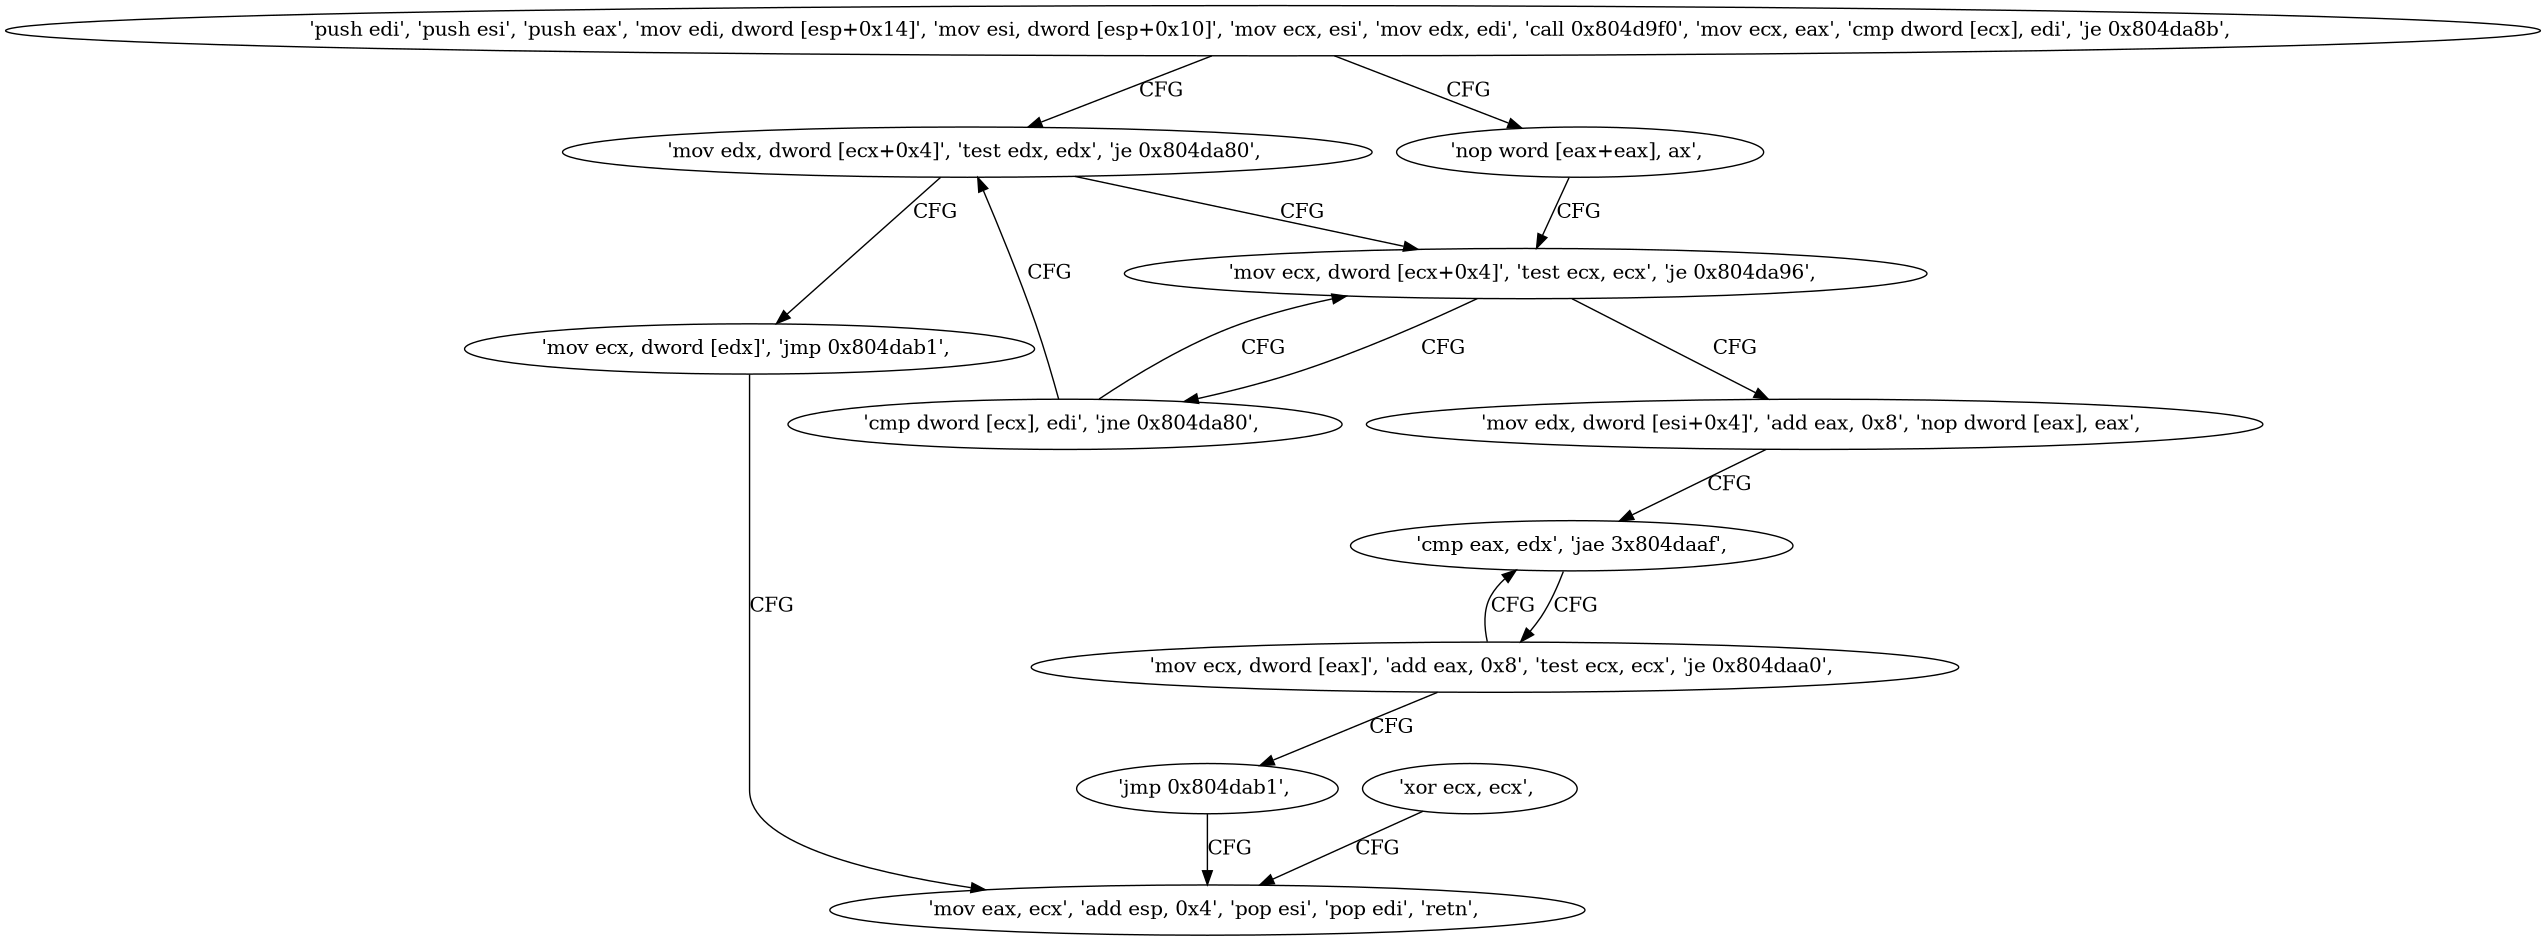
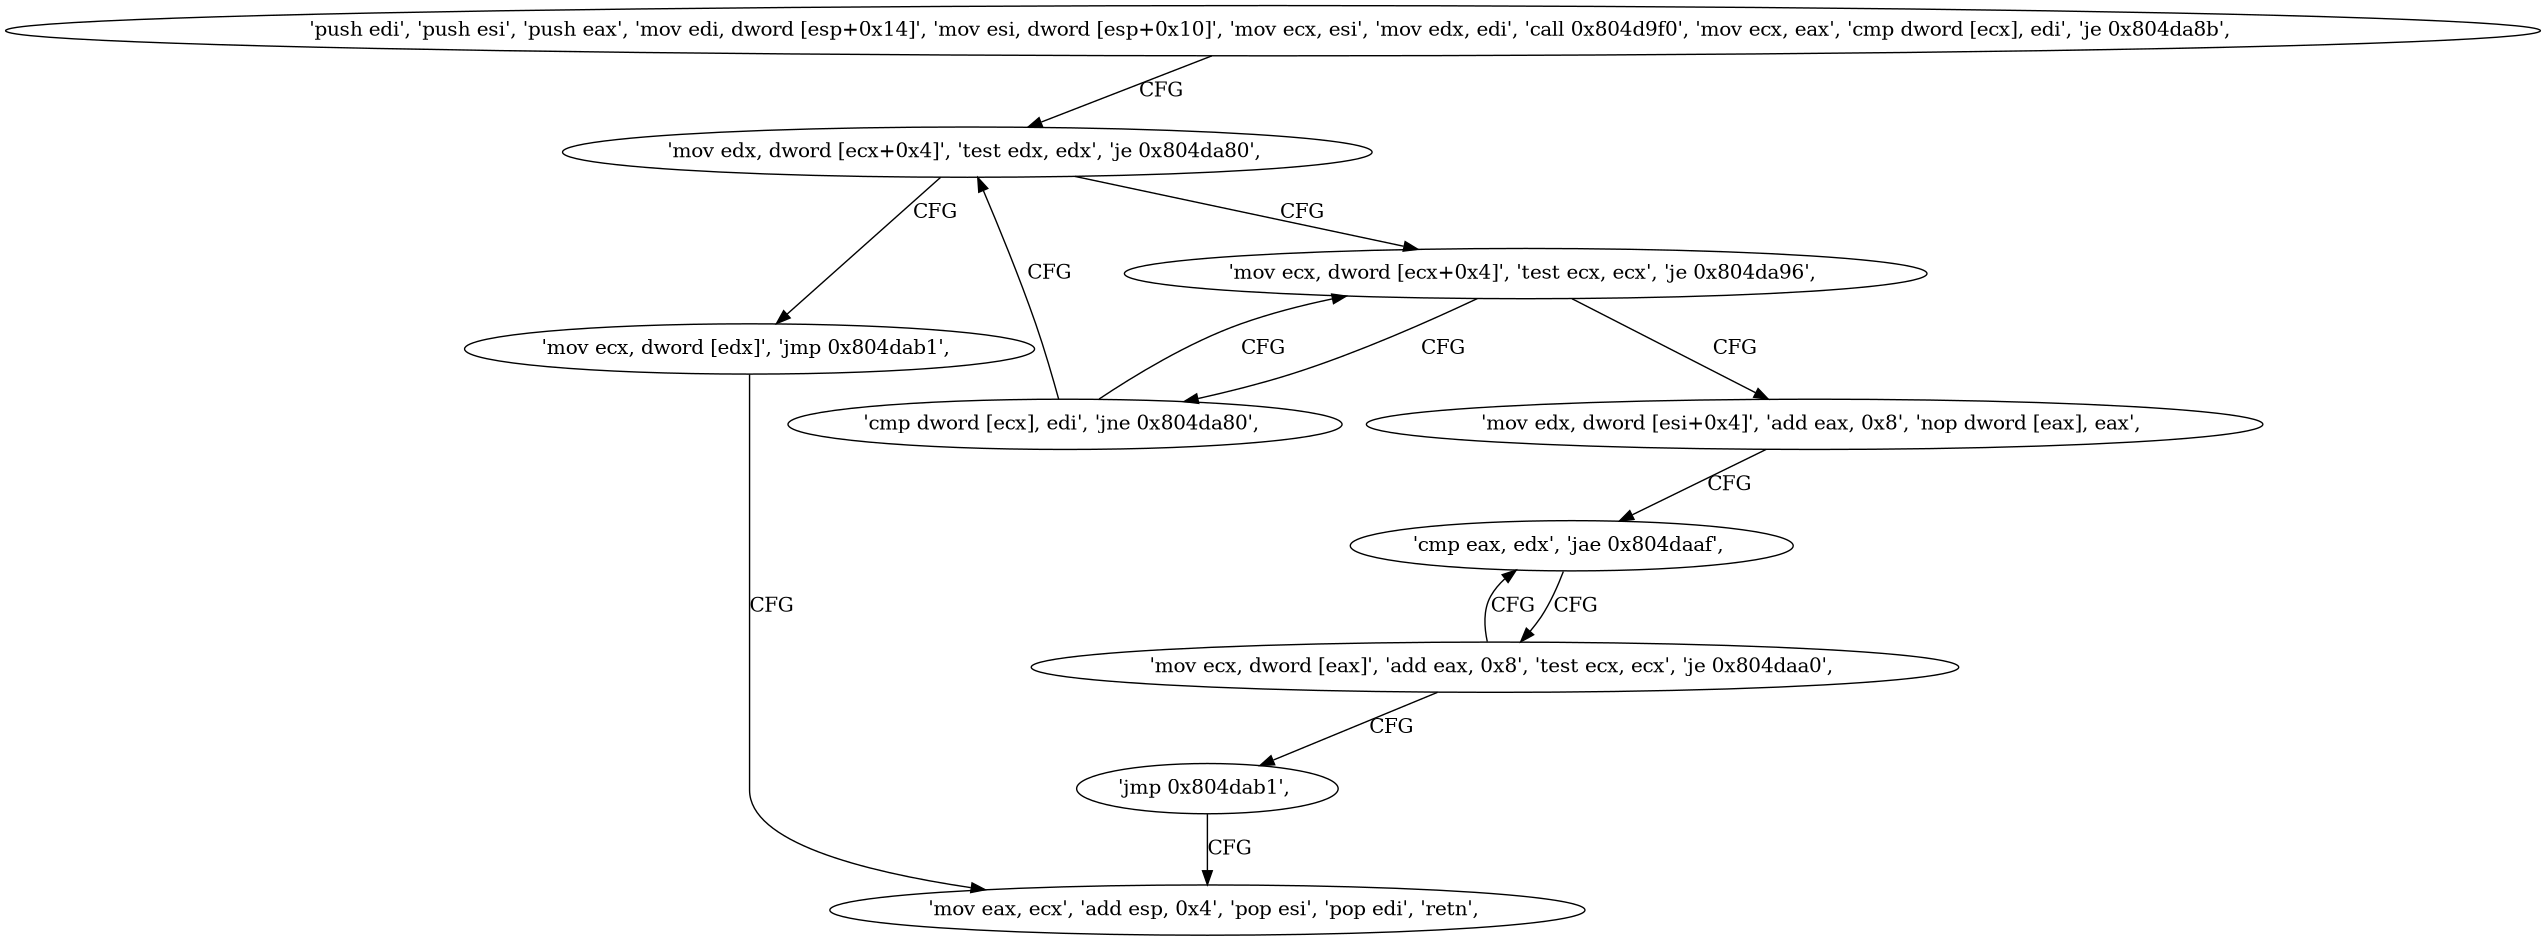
node "'nop word [eax+eax], ax',": removed
node "'cmp eax, edx', 'jae 3x804daaf',": label "'cmp eax, edx', 'jae 3x804daaf'," -> "'cmp eax, edx', 'jae 0x804daaf',"
node "'xor ecx, ecx',": removed
